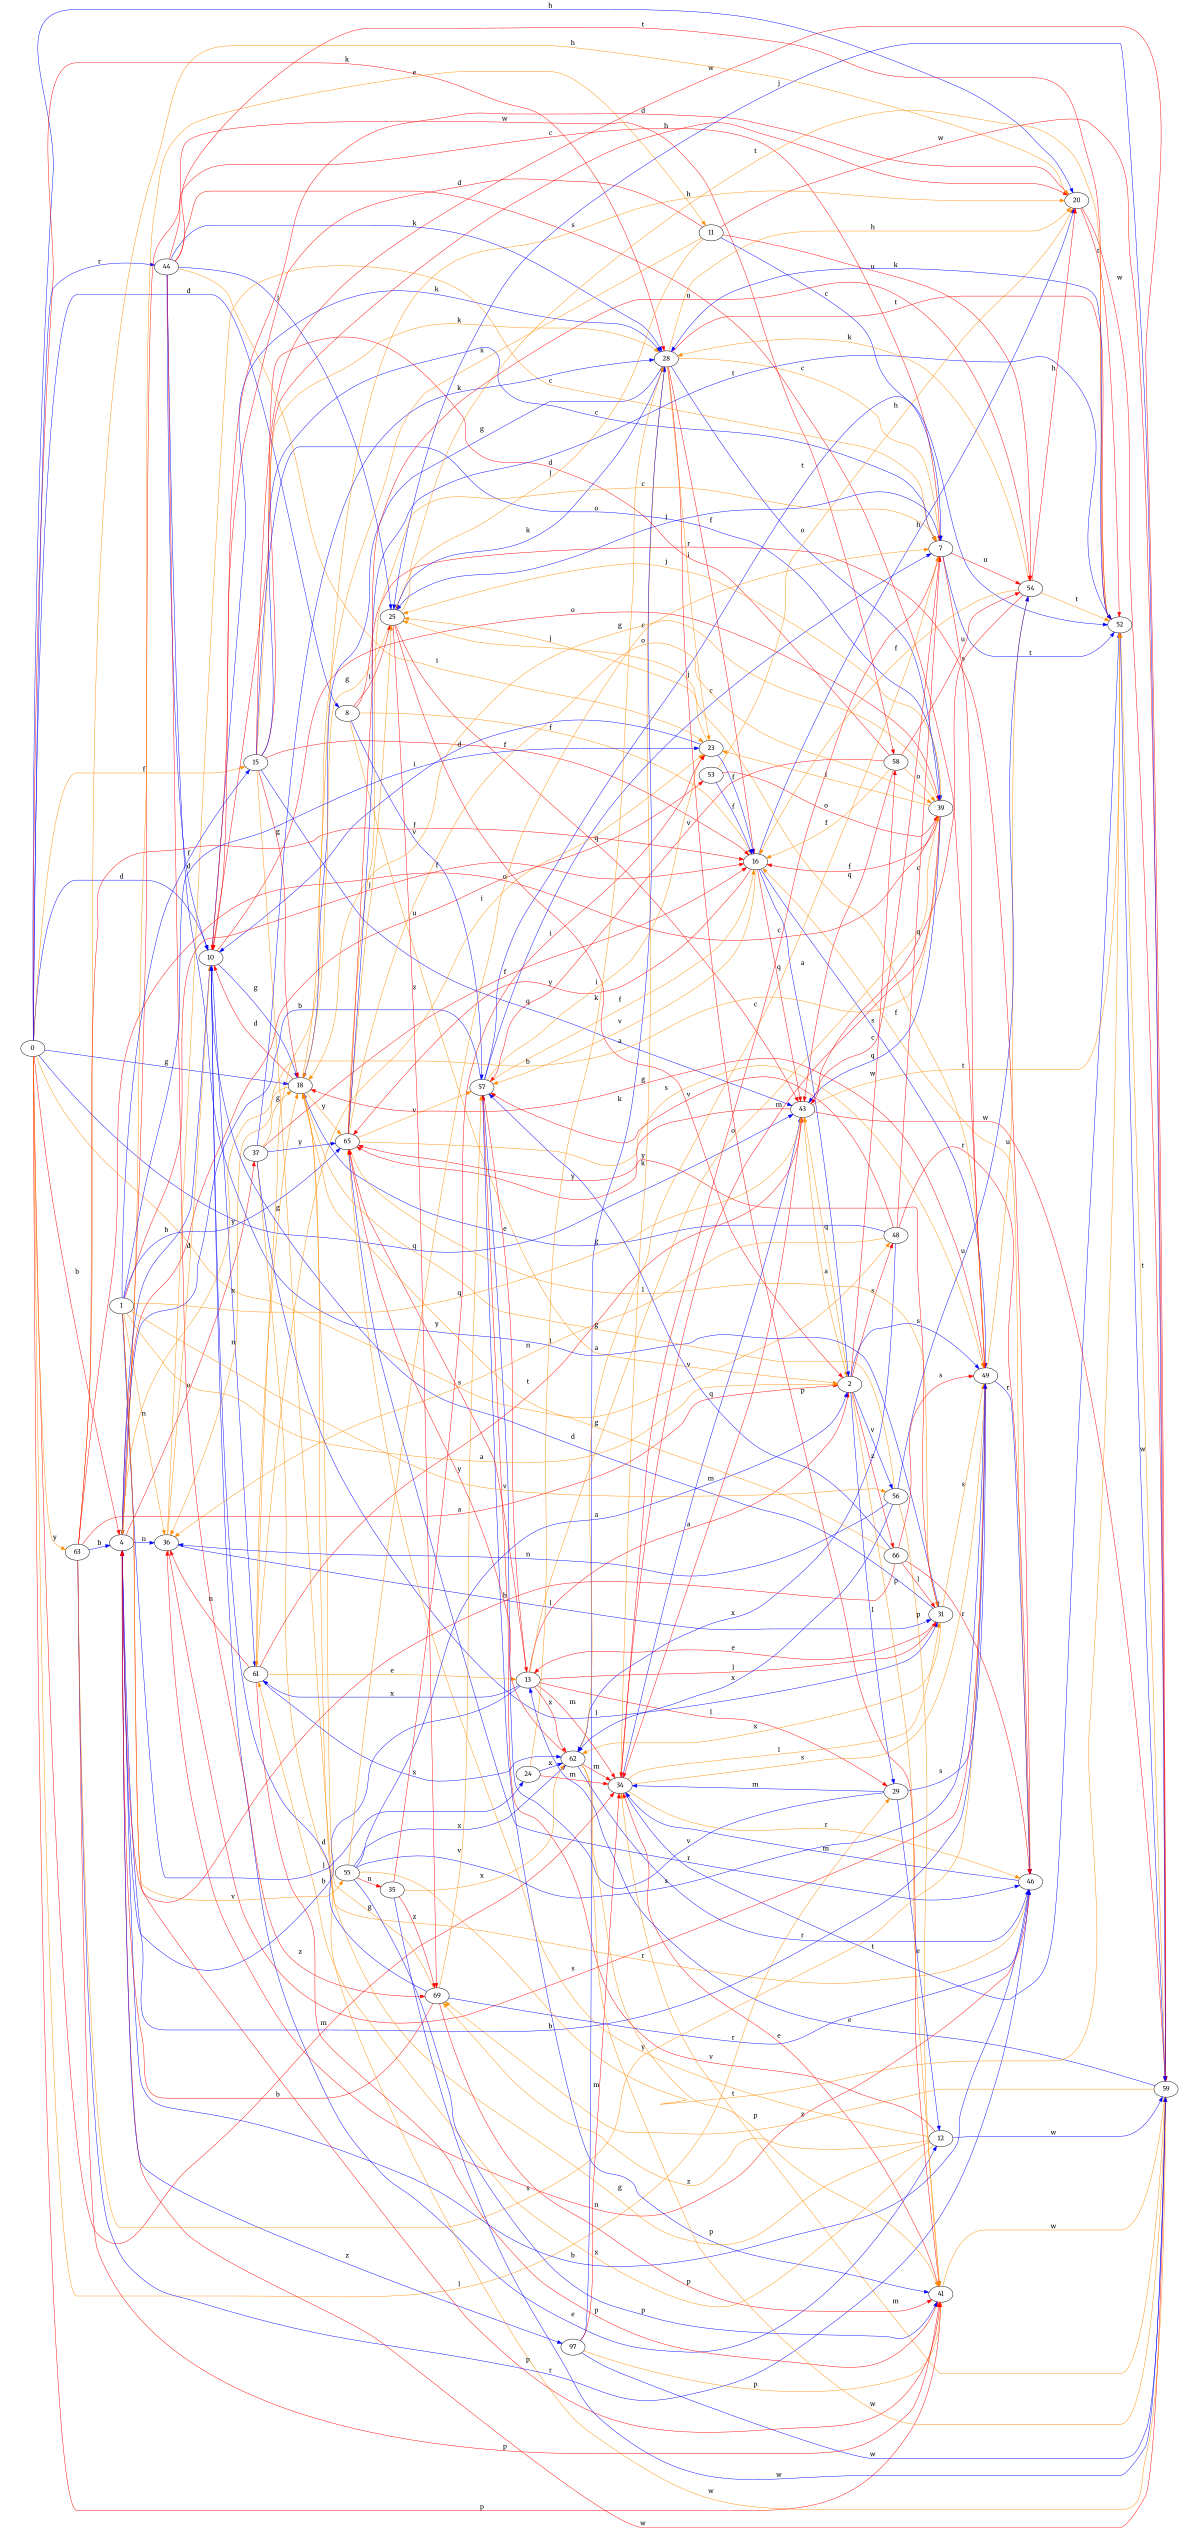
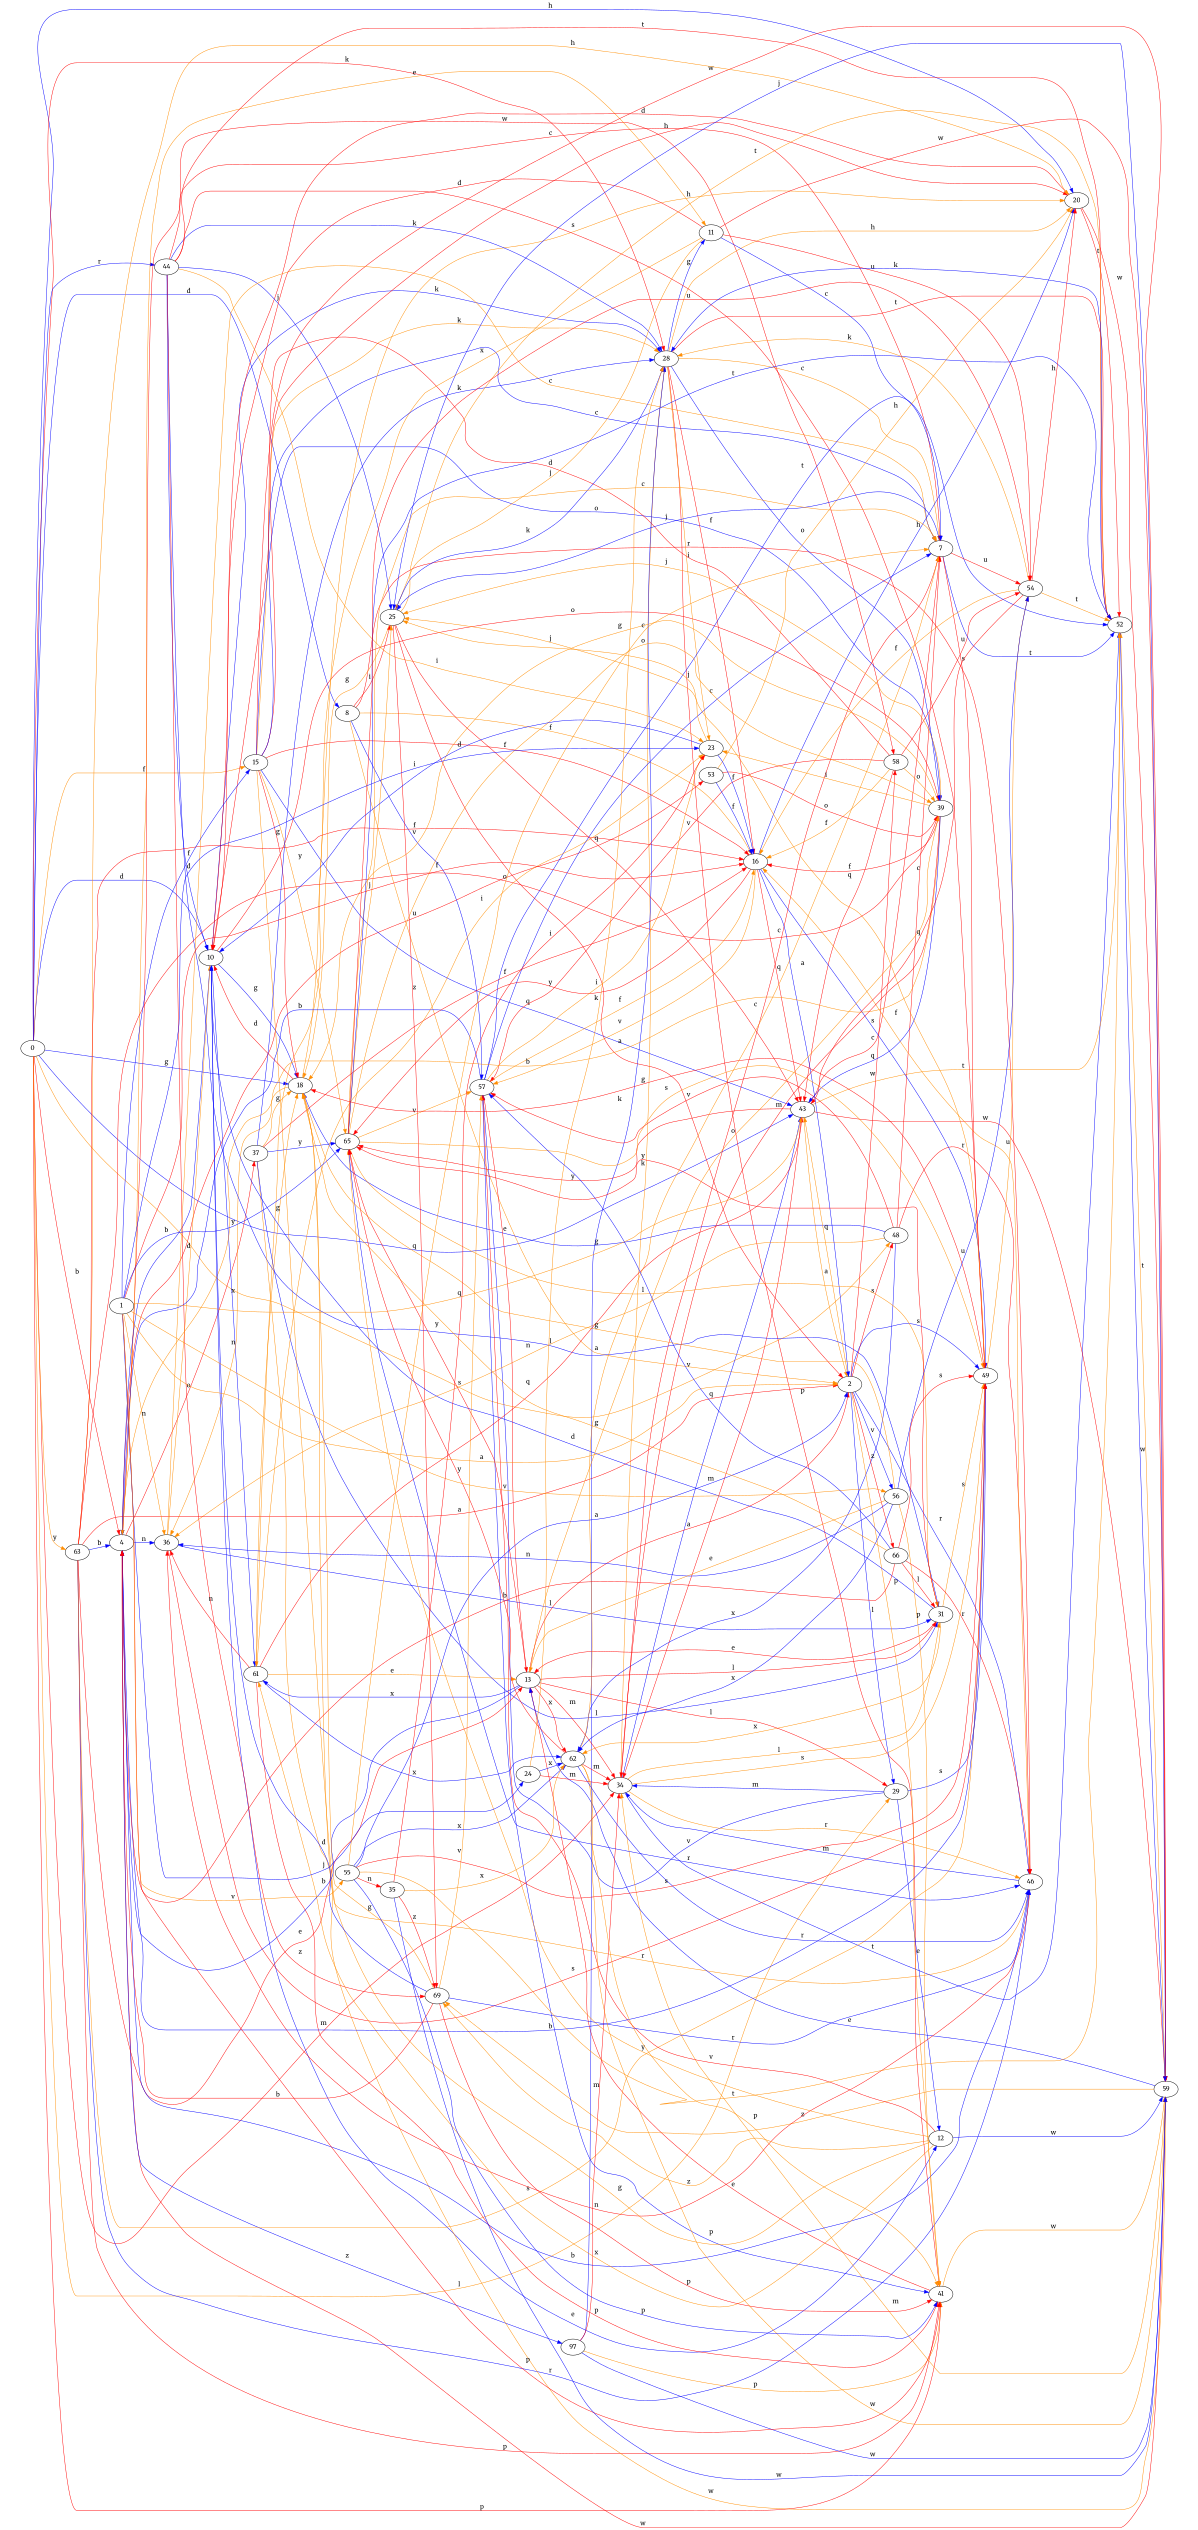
edge "28" -> "18": now "28" -> "11"
edge "18" -> "65": now "15" -> "65"
edge "61" -> "43": label "t" -> "q"
edge "56" -> "13": added, label "e"
edge "49" -> "46": now "2" -> "46"
edge "55" -> "49": color blue -> red
edge "41" -> "34": now "41" -> "13"
edge "63" -> "13": added, label "e"
